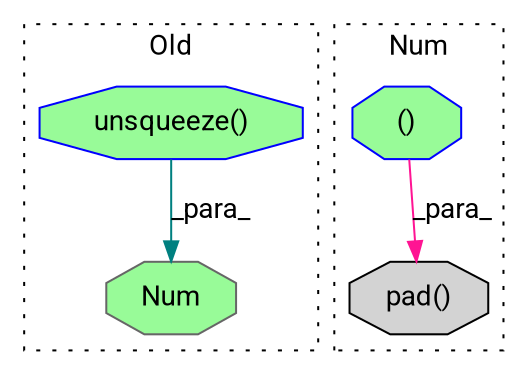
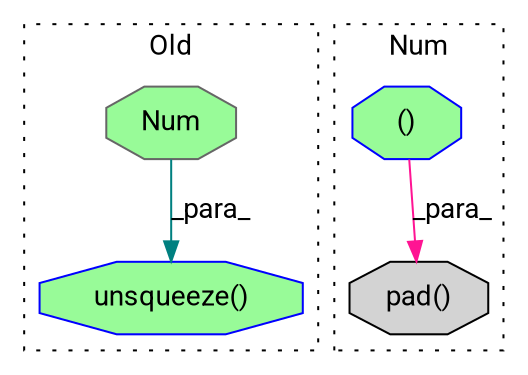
edge "unsqueeze()" -> "Num": reversed
